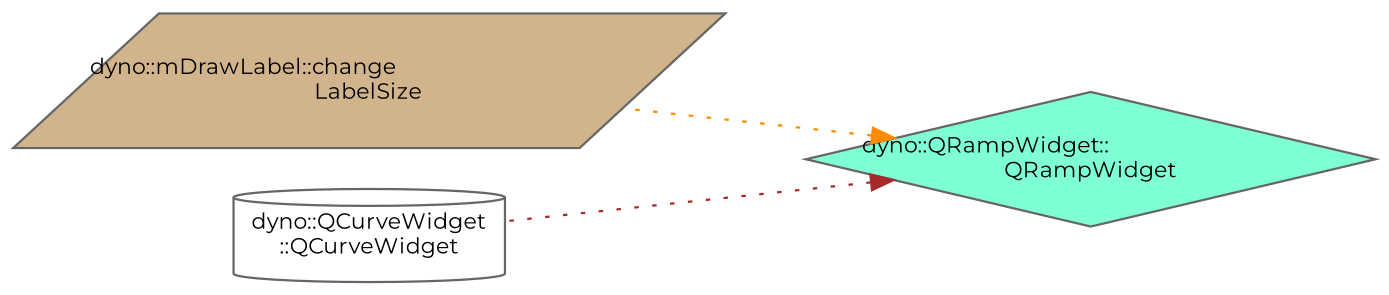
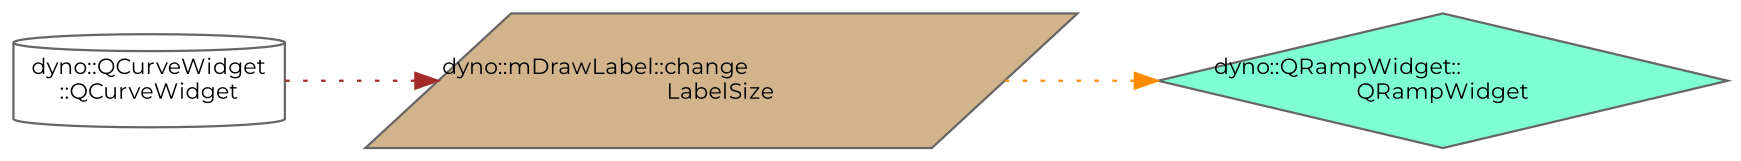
edge "dyno::QCurveWidget ::QCurveWidget" -> "dyno::QRampWidget:: QRampWidget": now "dyno::QCurveWidget ::QCurveWidget" -> "dyno::mDrawLabel::change LabelSize"
